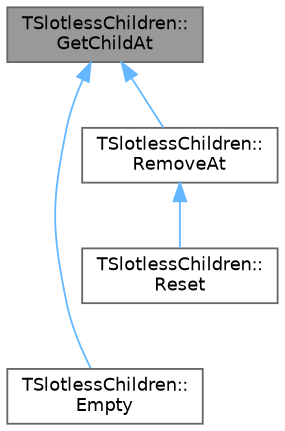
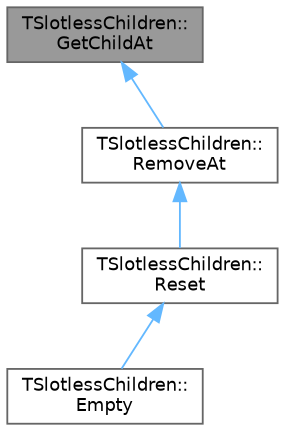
edge "TSlotlessChildren:: Empty" -> "TSlotlessChildren:: GetChildAt": now "TSlotlessChildren:: Empty" -> "TSlotlessChildren:: Reset"
